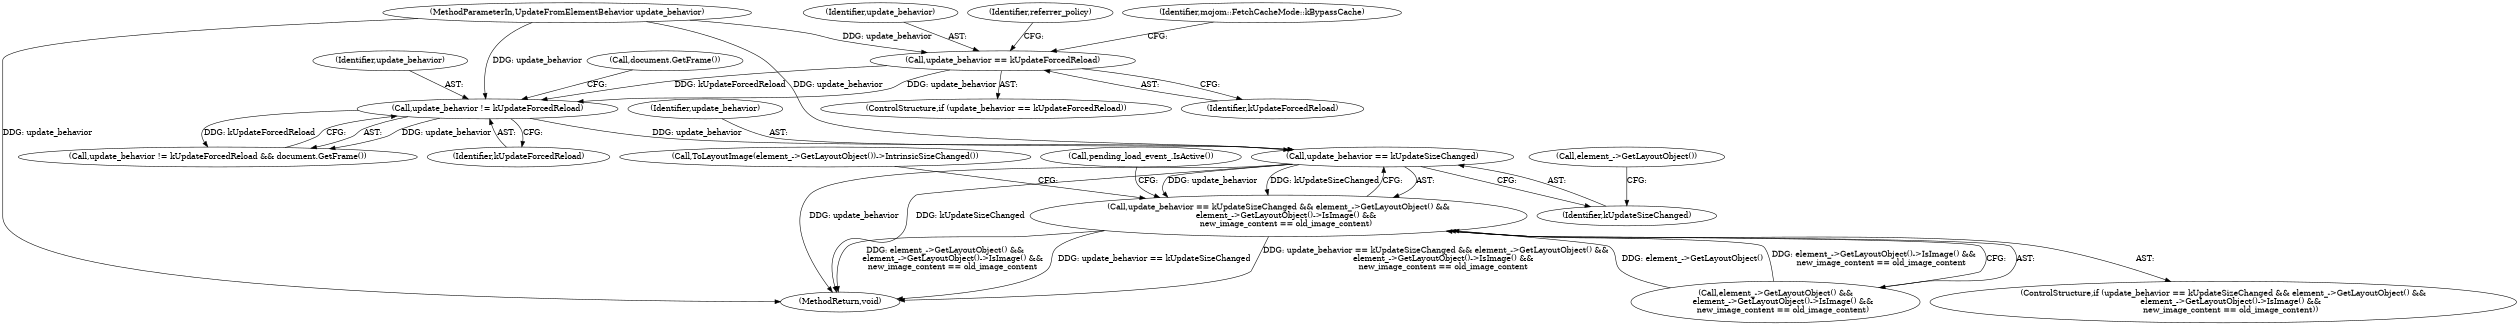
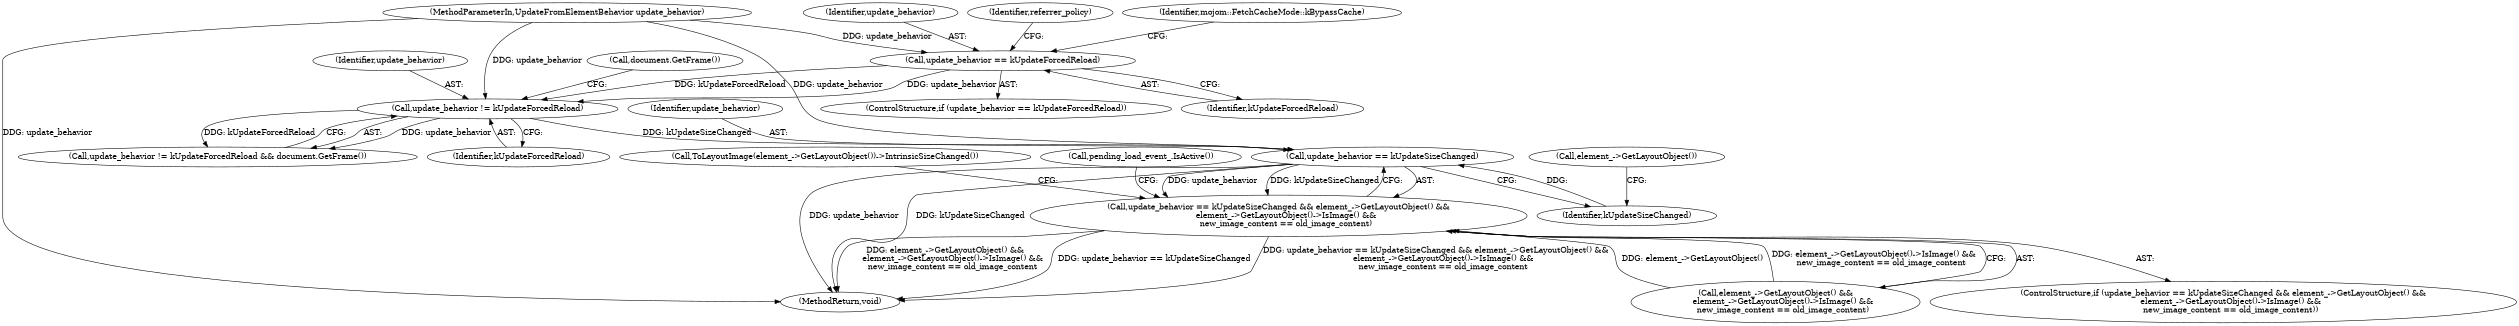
edge "(Call,update_behavior != kUpdateForcedReload)" -> "(Call,update_behavior == kUpdateSizeChanged)": label "DDG: update_behavior" -> "DDG: kUpdateSizeChanged"
edge "(Identifier,kUpdateSizeChanged)" -> "(Call,update_behavior == kUpdateSizeChanged)": label "AST: " -> "DDG: "
